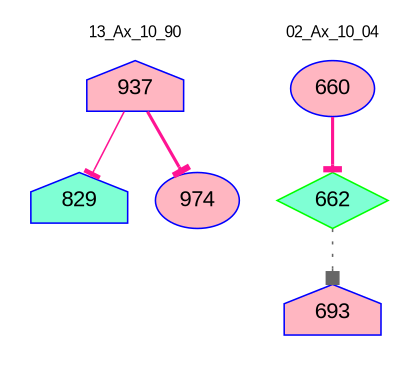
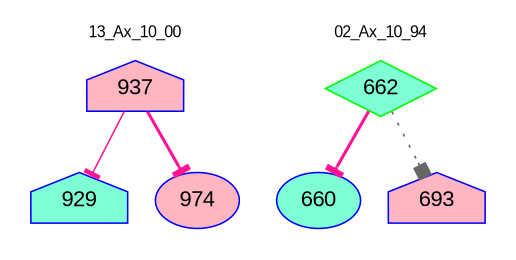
cluster "13_Ax_10_90": label "13_Ax_10_90" -> "13_Ax_10_00"
cluster "02_Ax_10_04": label "02_Ax_10_04" -> "02_Ax_10_94"
node "660": fillcolor lightpink -> aquamarine
edge "660" -> "662": reversed
node "829": label "829" -> "929"
